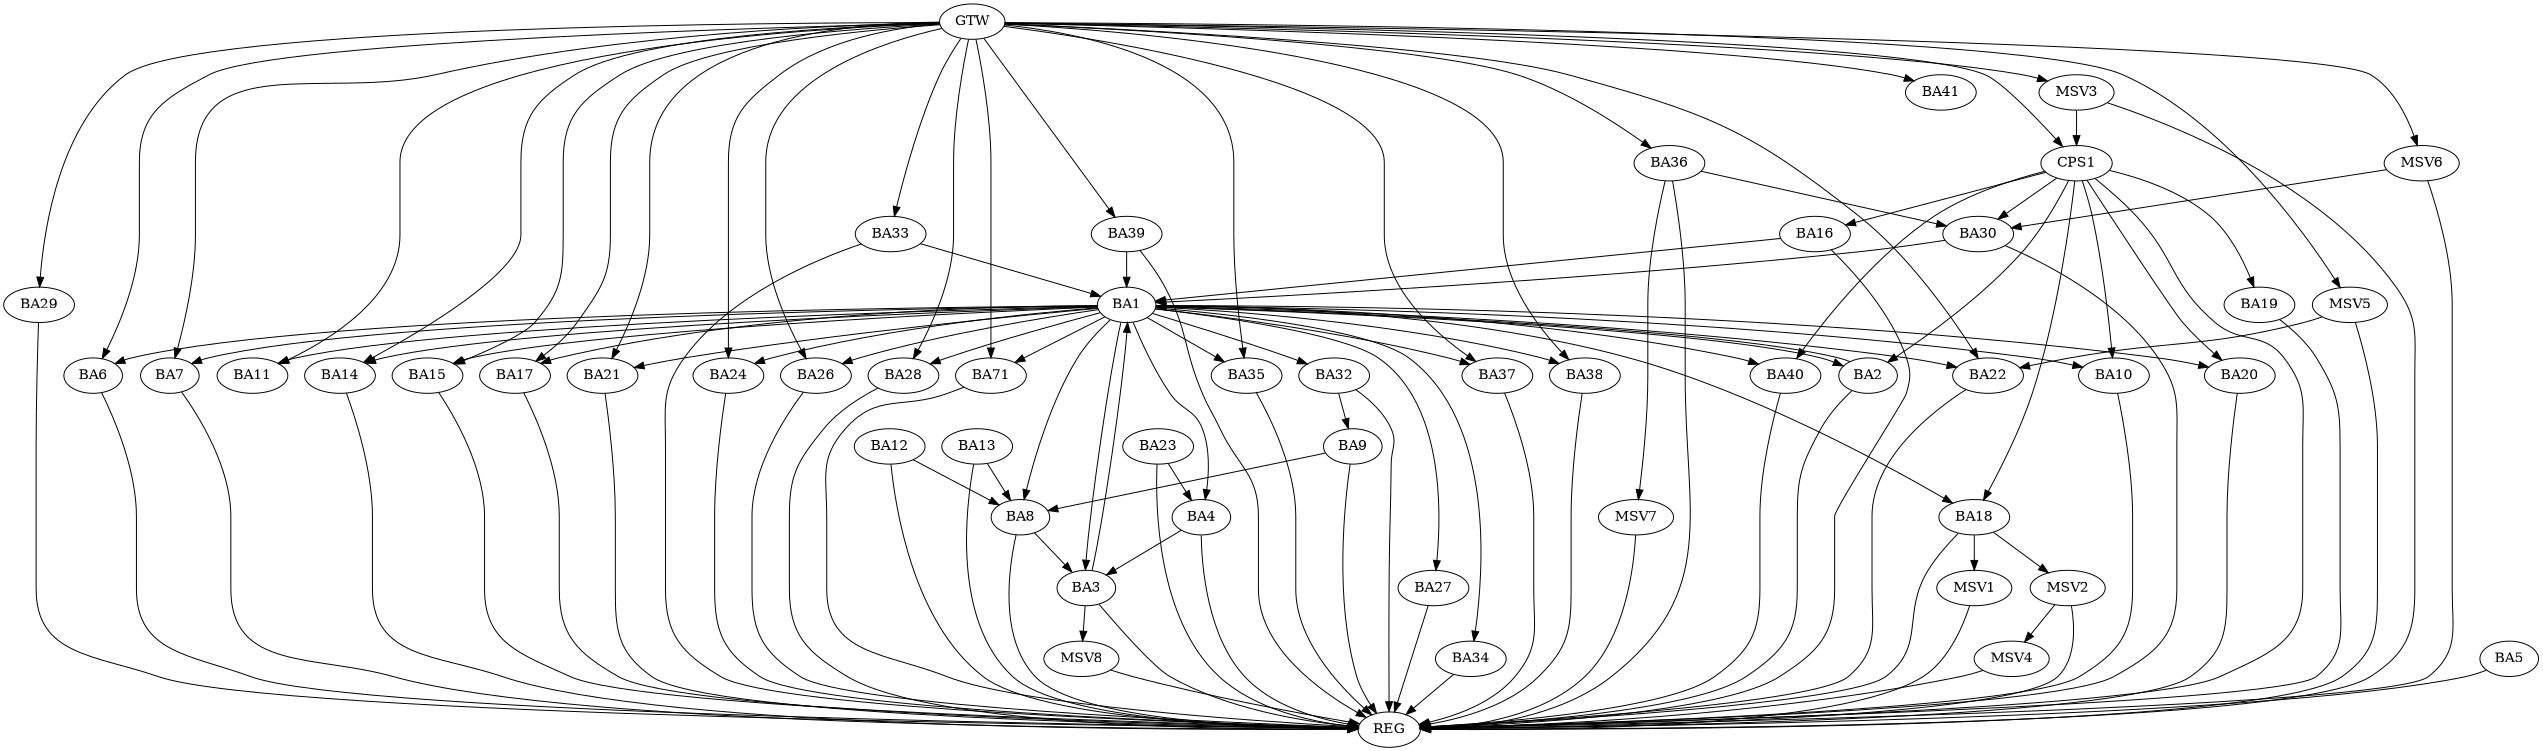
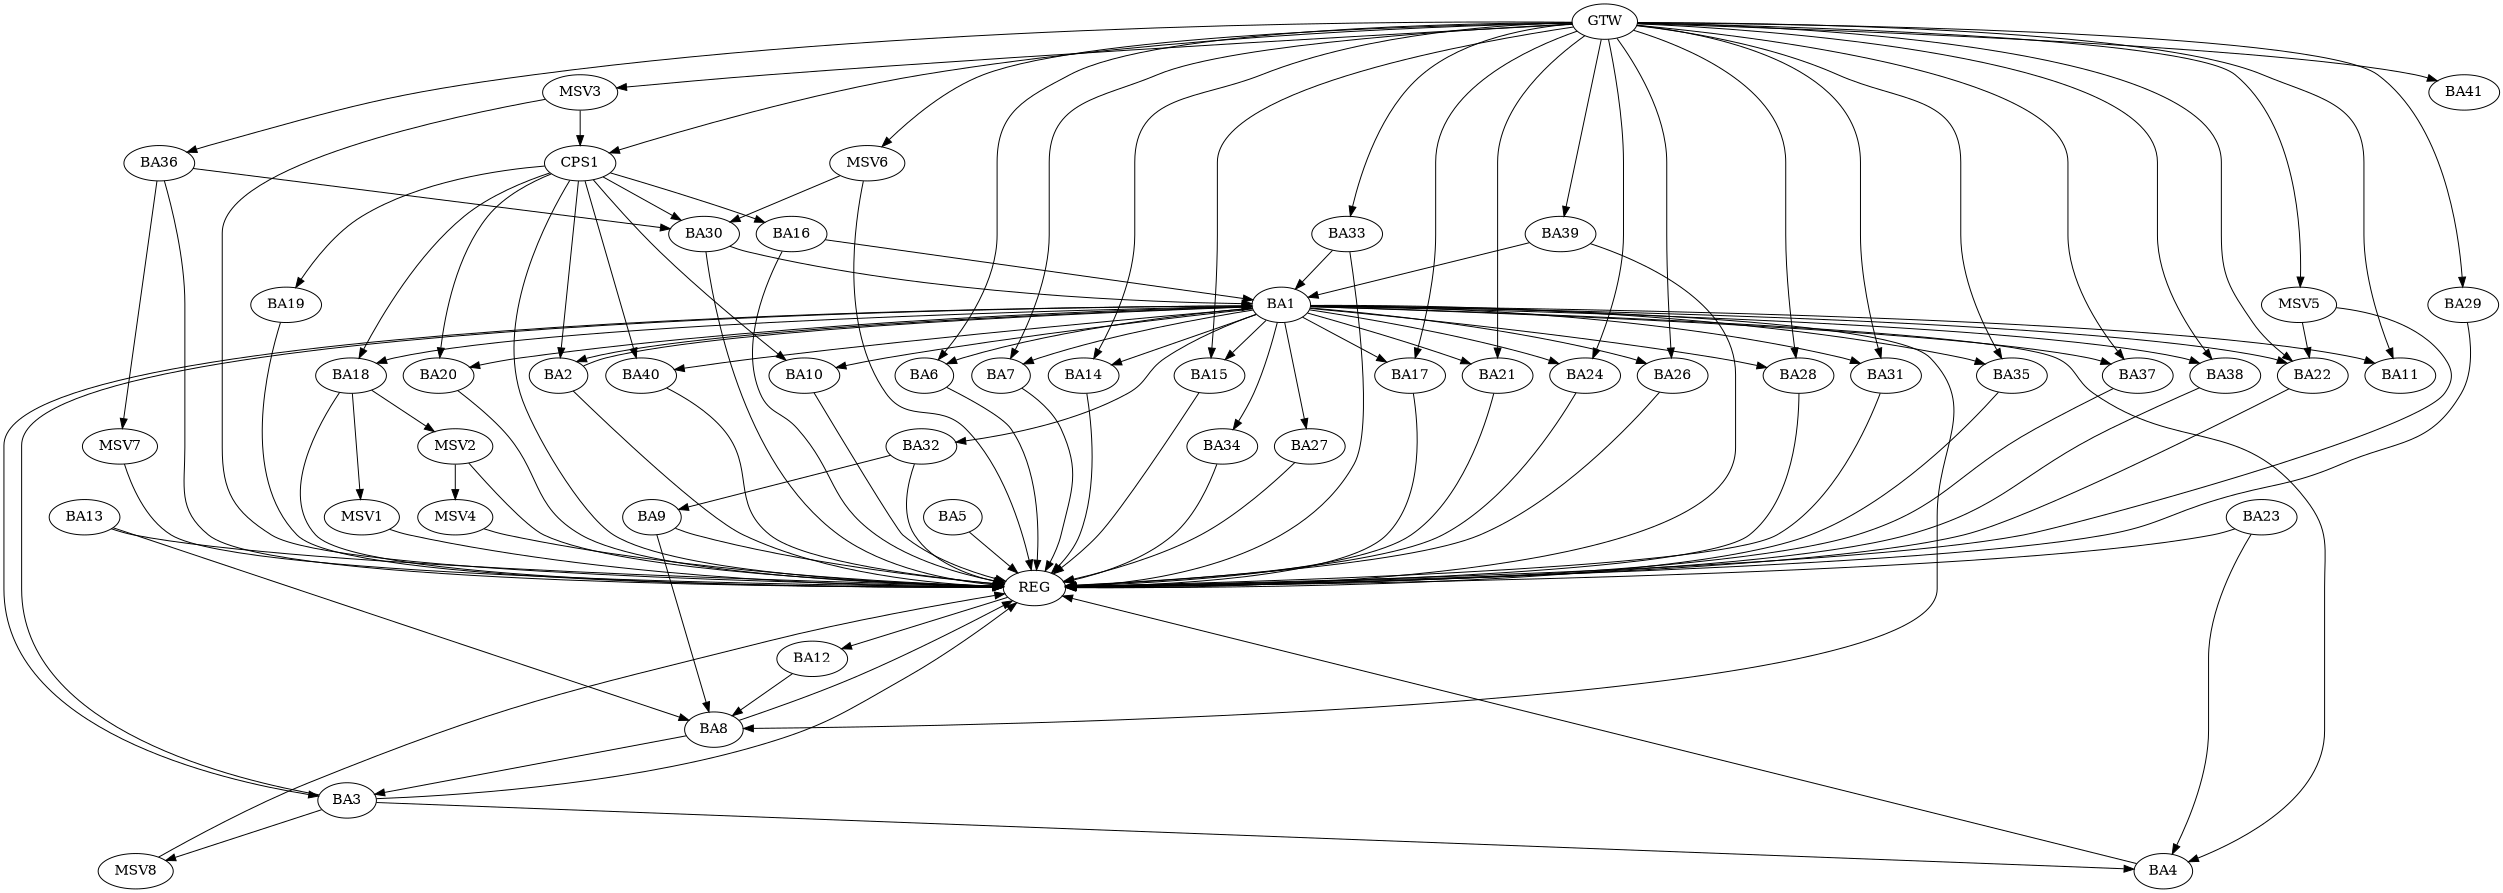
node "BA71": label "BA71" -> "BA31"
edge "BA4" -> "BA3": reversed
edge "BA12" -> "REG": reversed
